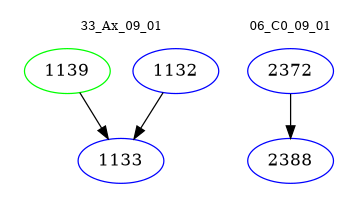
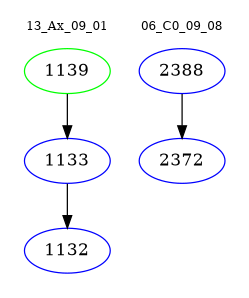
cluster "33_Ax_09_01": label "33_Ax_09_01" -> "13_Ax_09_01"
cluster "06_C0_09_01": label "06_C0_09_01" -> "06_C0_09_08"
edge "1132" -> "1133": reversed
edge "2372" -> "2388": reversed
